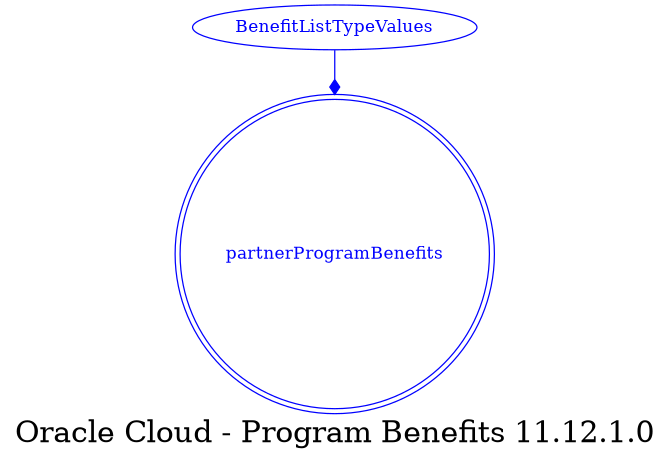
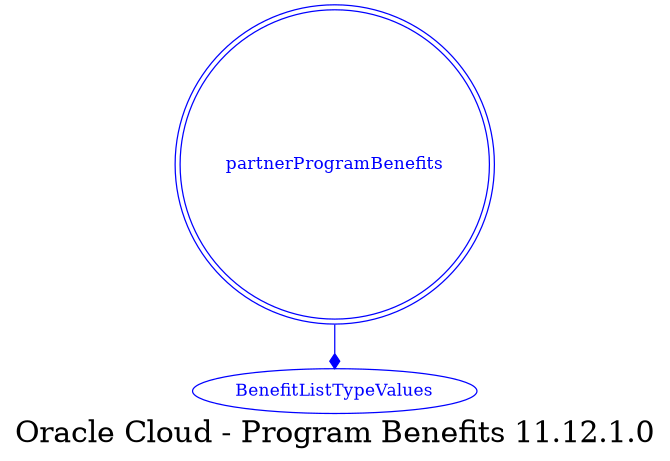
edge "BenefitListTypeValues" -> "partnerProgramBenefits": reversed
